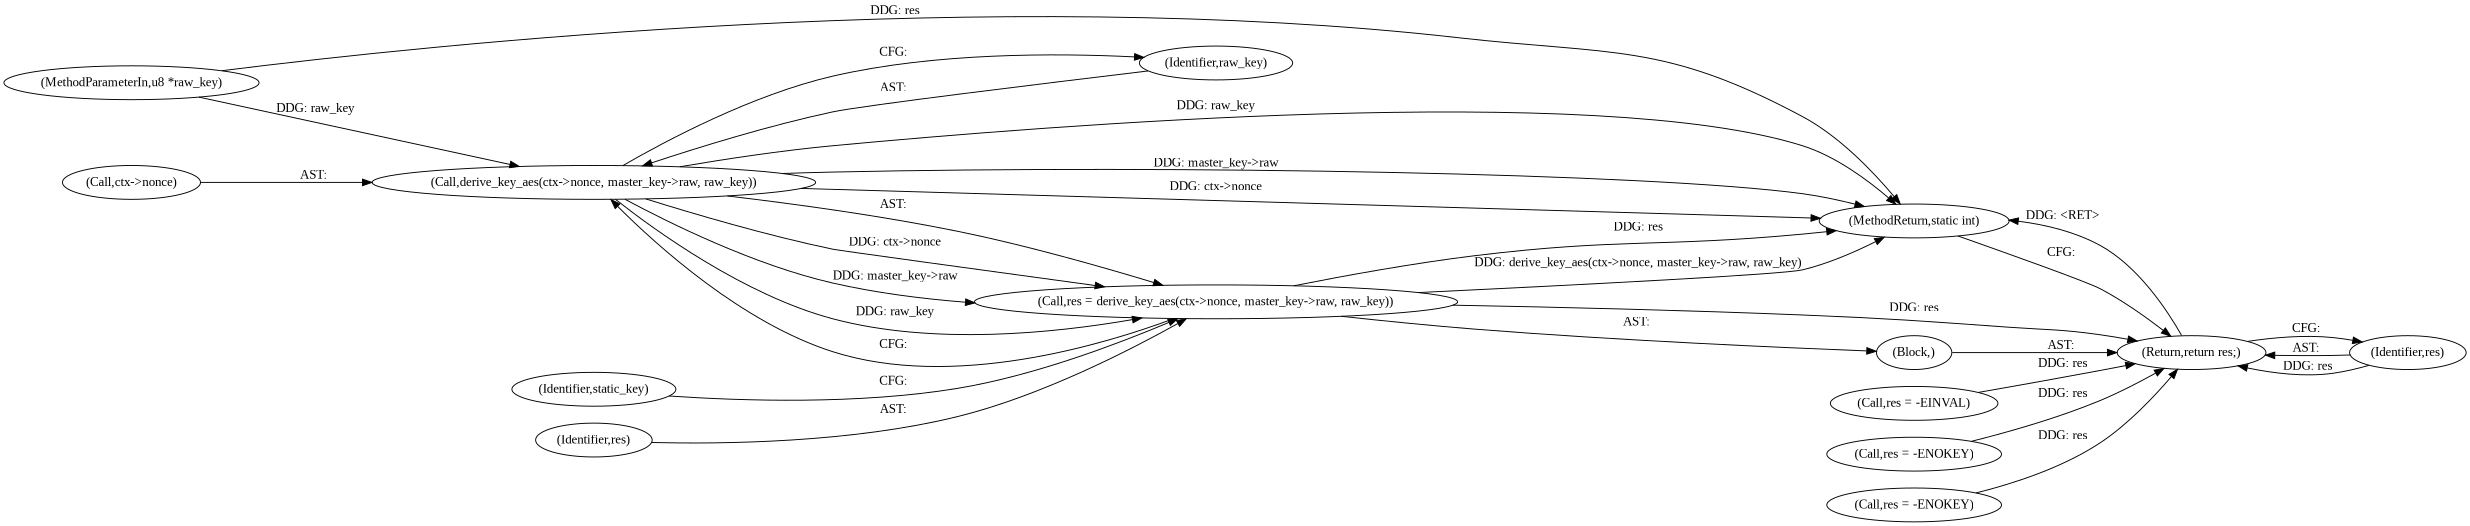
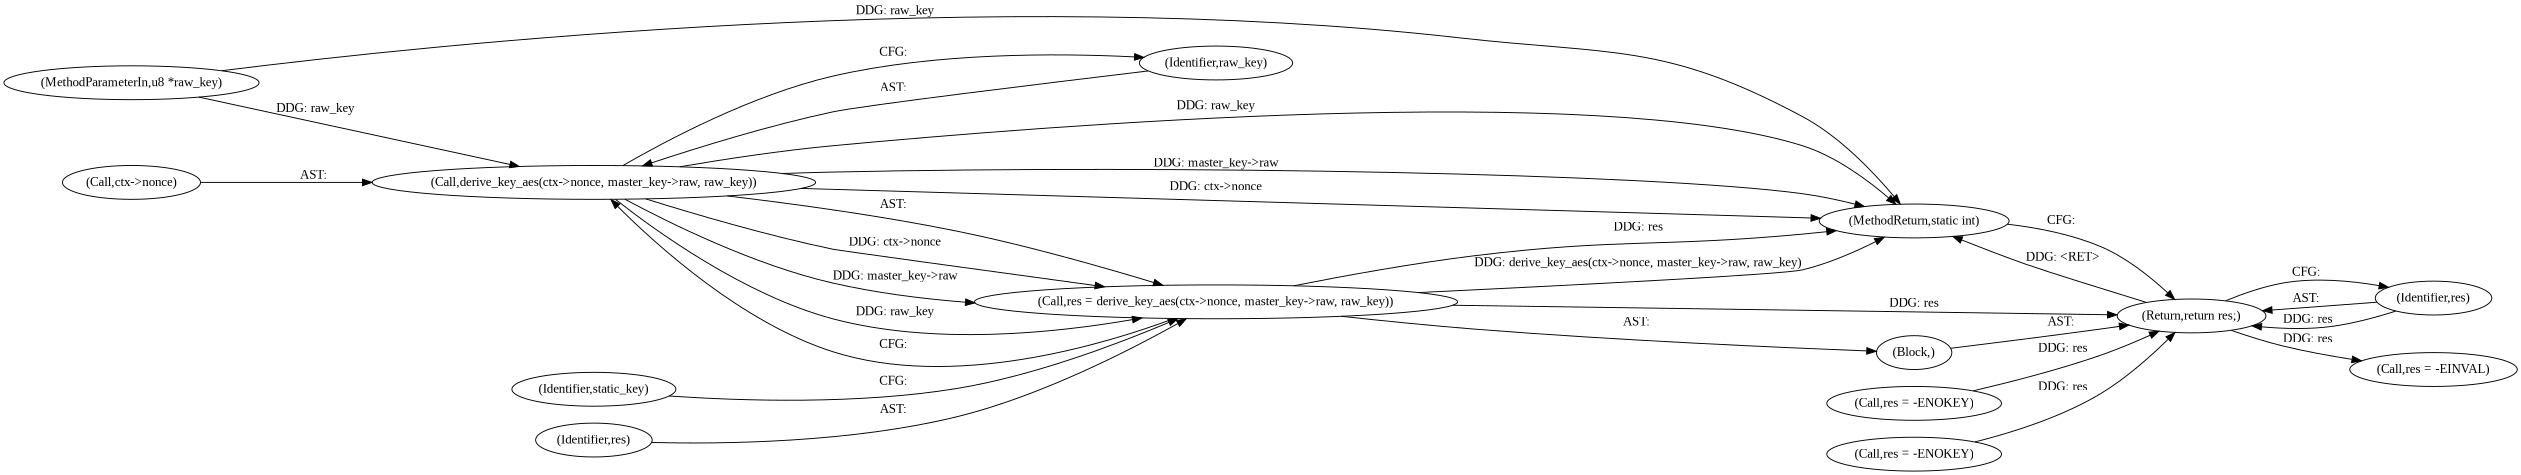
edge "(MethodParameterIn,u8 *raw_key)" -> "(MethodReturn,static int)": label "DDG: res" -> "DDG: raw_key"
edge "(Call,res = -EINVAL)" -> "(Return,return res;)": reversed
